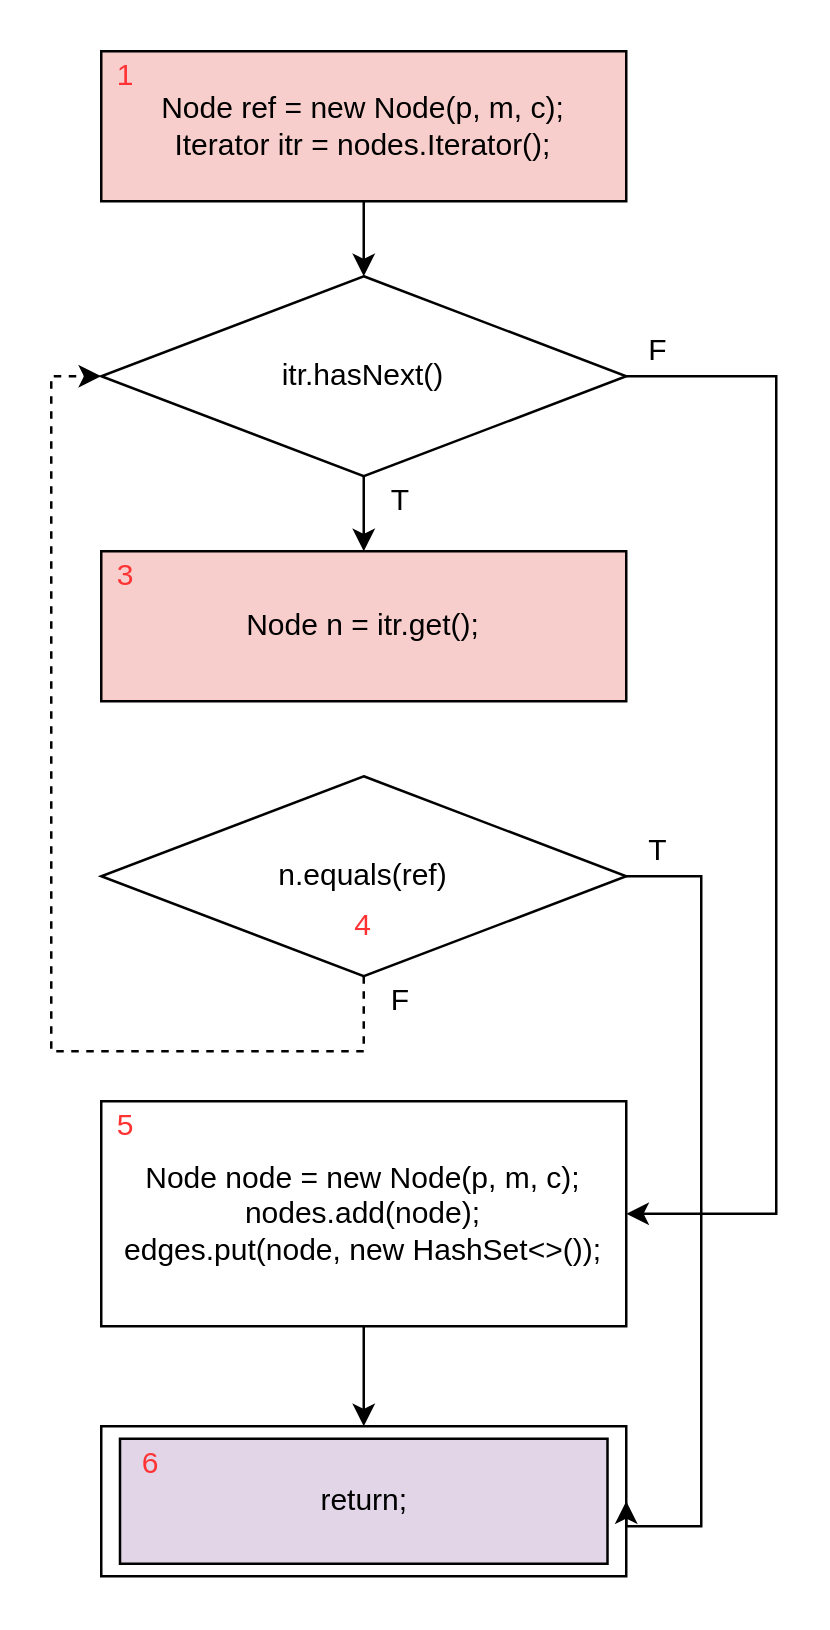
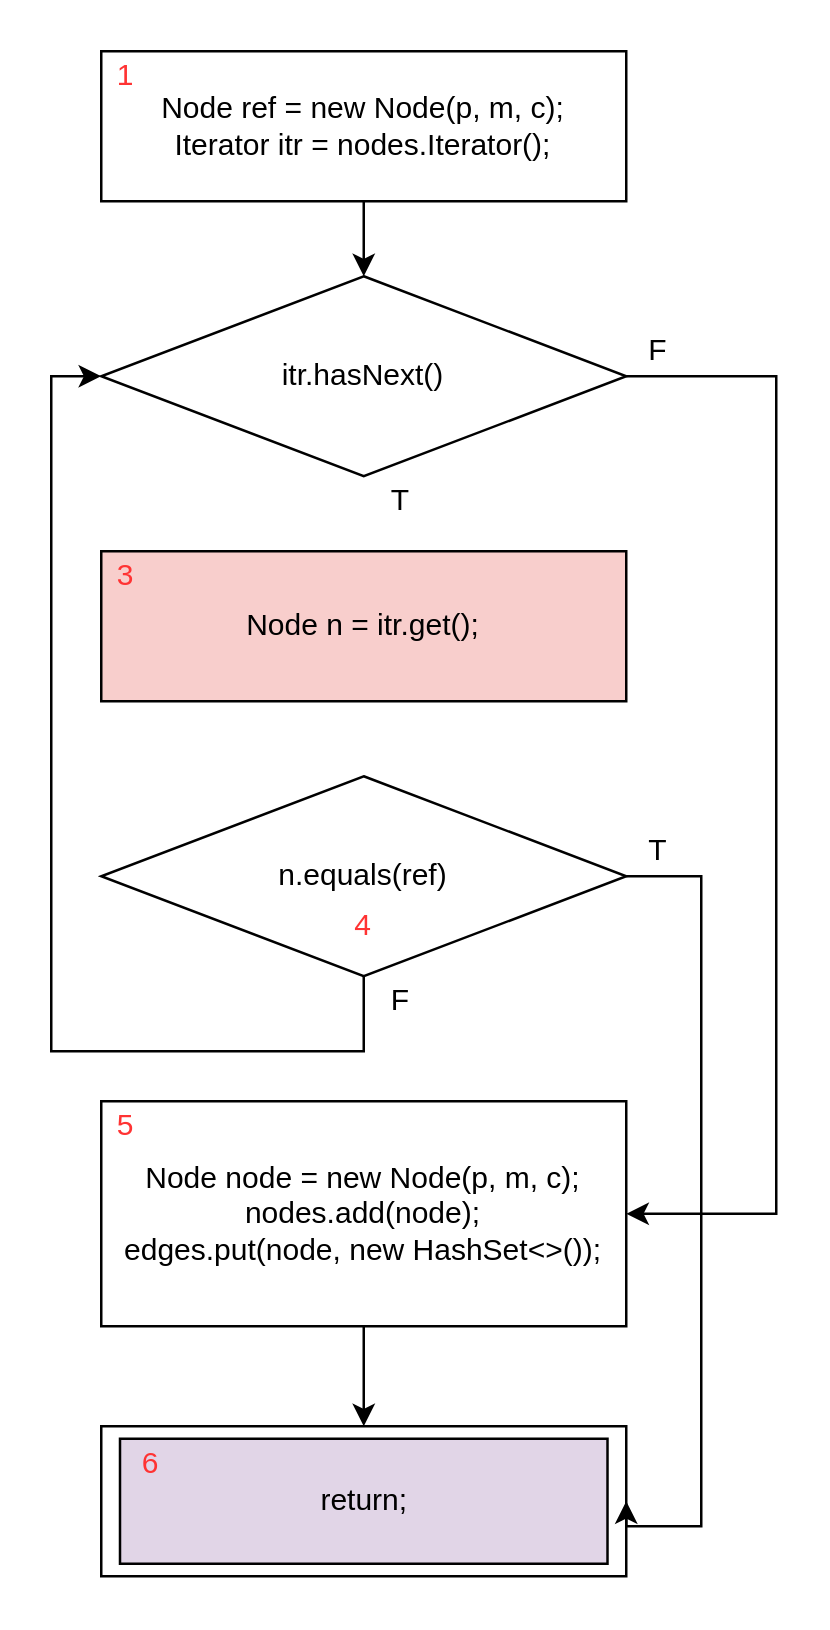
node "Node ref = new Node(p, m, c); Iterator itr = nodes.Iterator();": fillcolor #f8cecc -> #ffffff
edge "itr.hasNext()" -> "Node n = itr.get();": removed
edge "n.equals(ref)" -> "itr.hasNext()": style dashed -> solid
